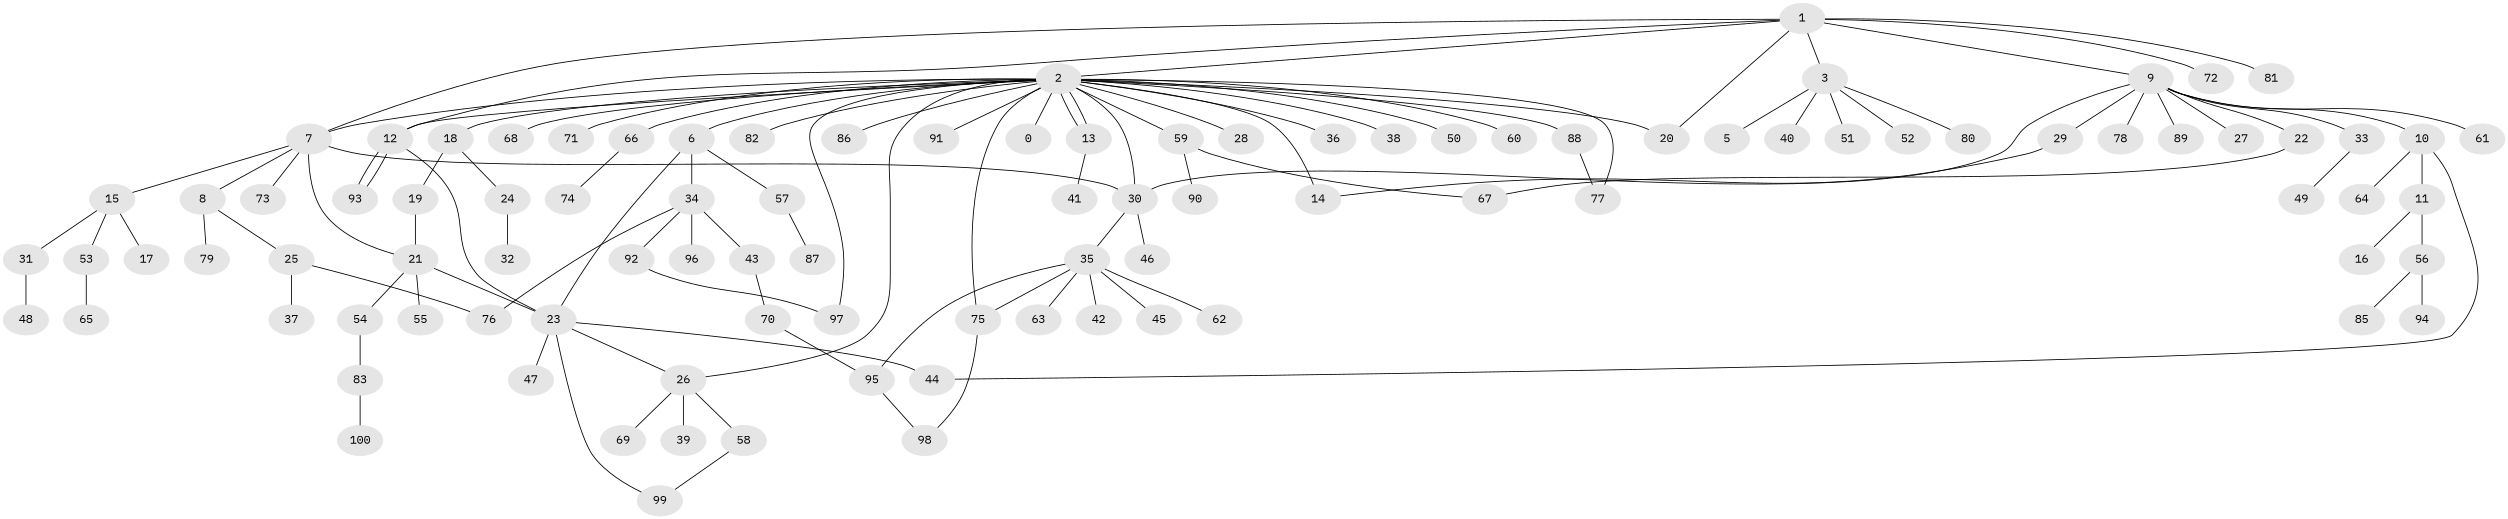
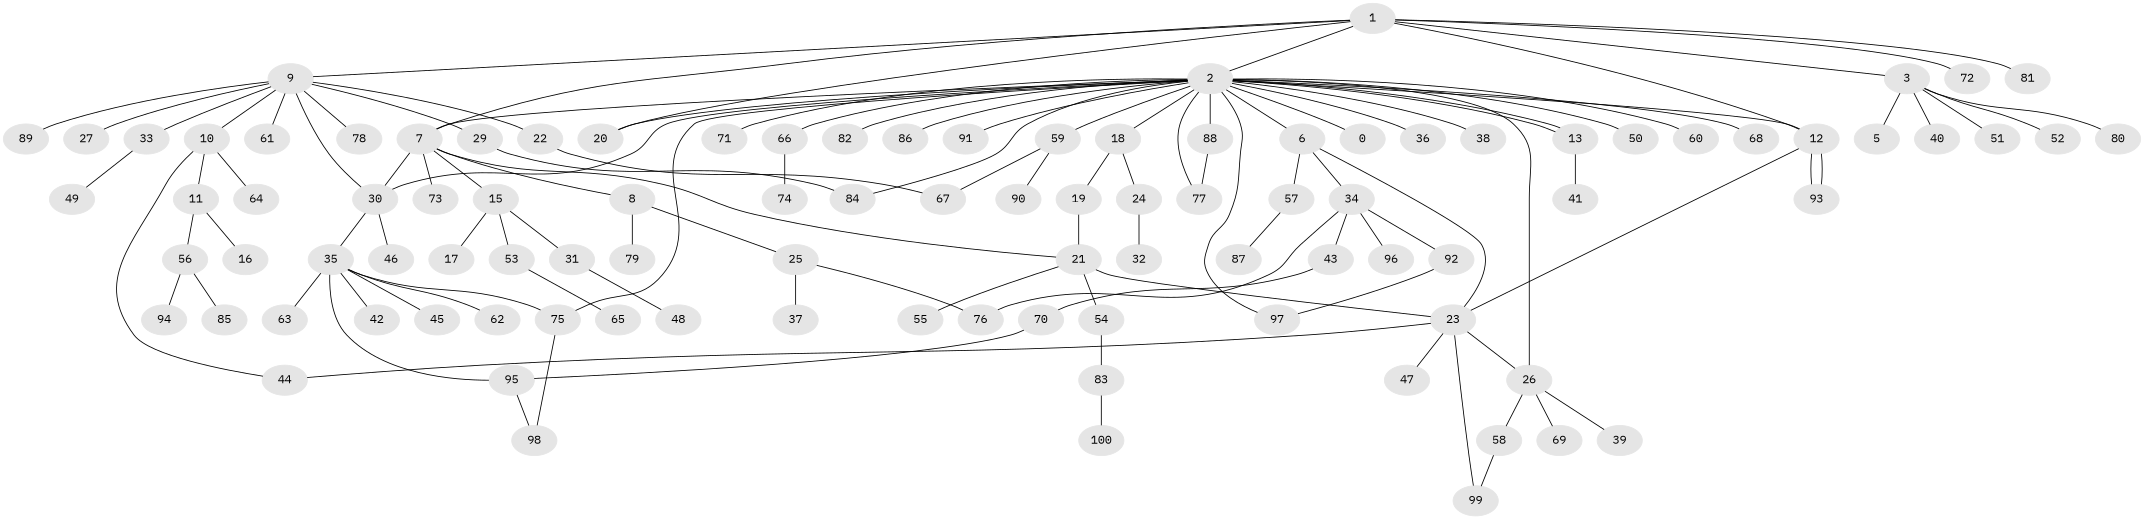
node "28": removed
node "14": label "14" -> "84"
